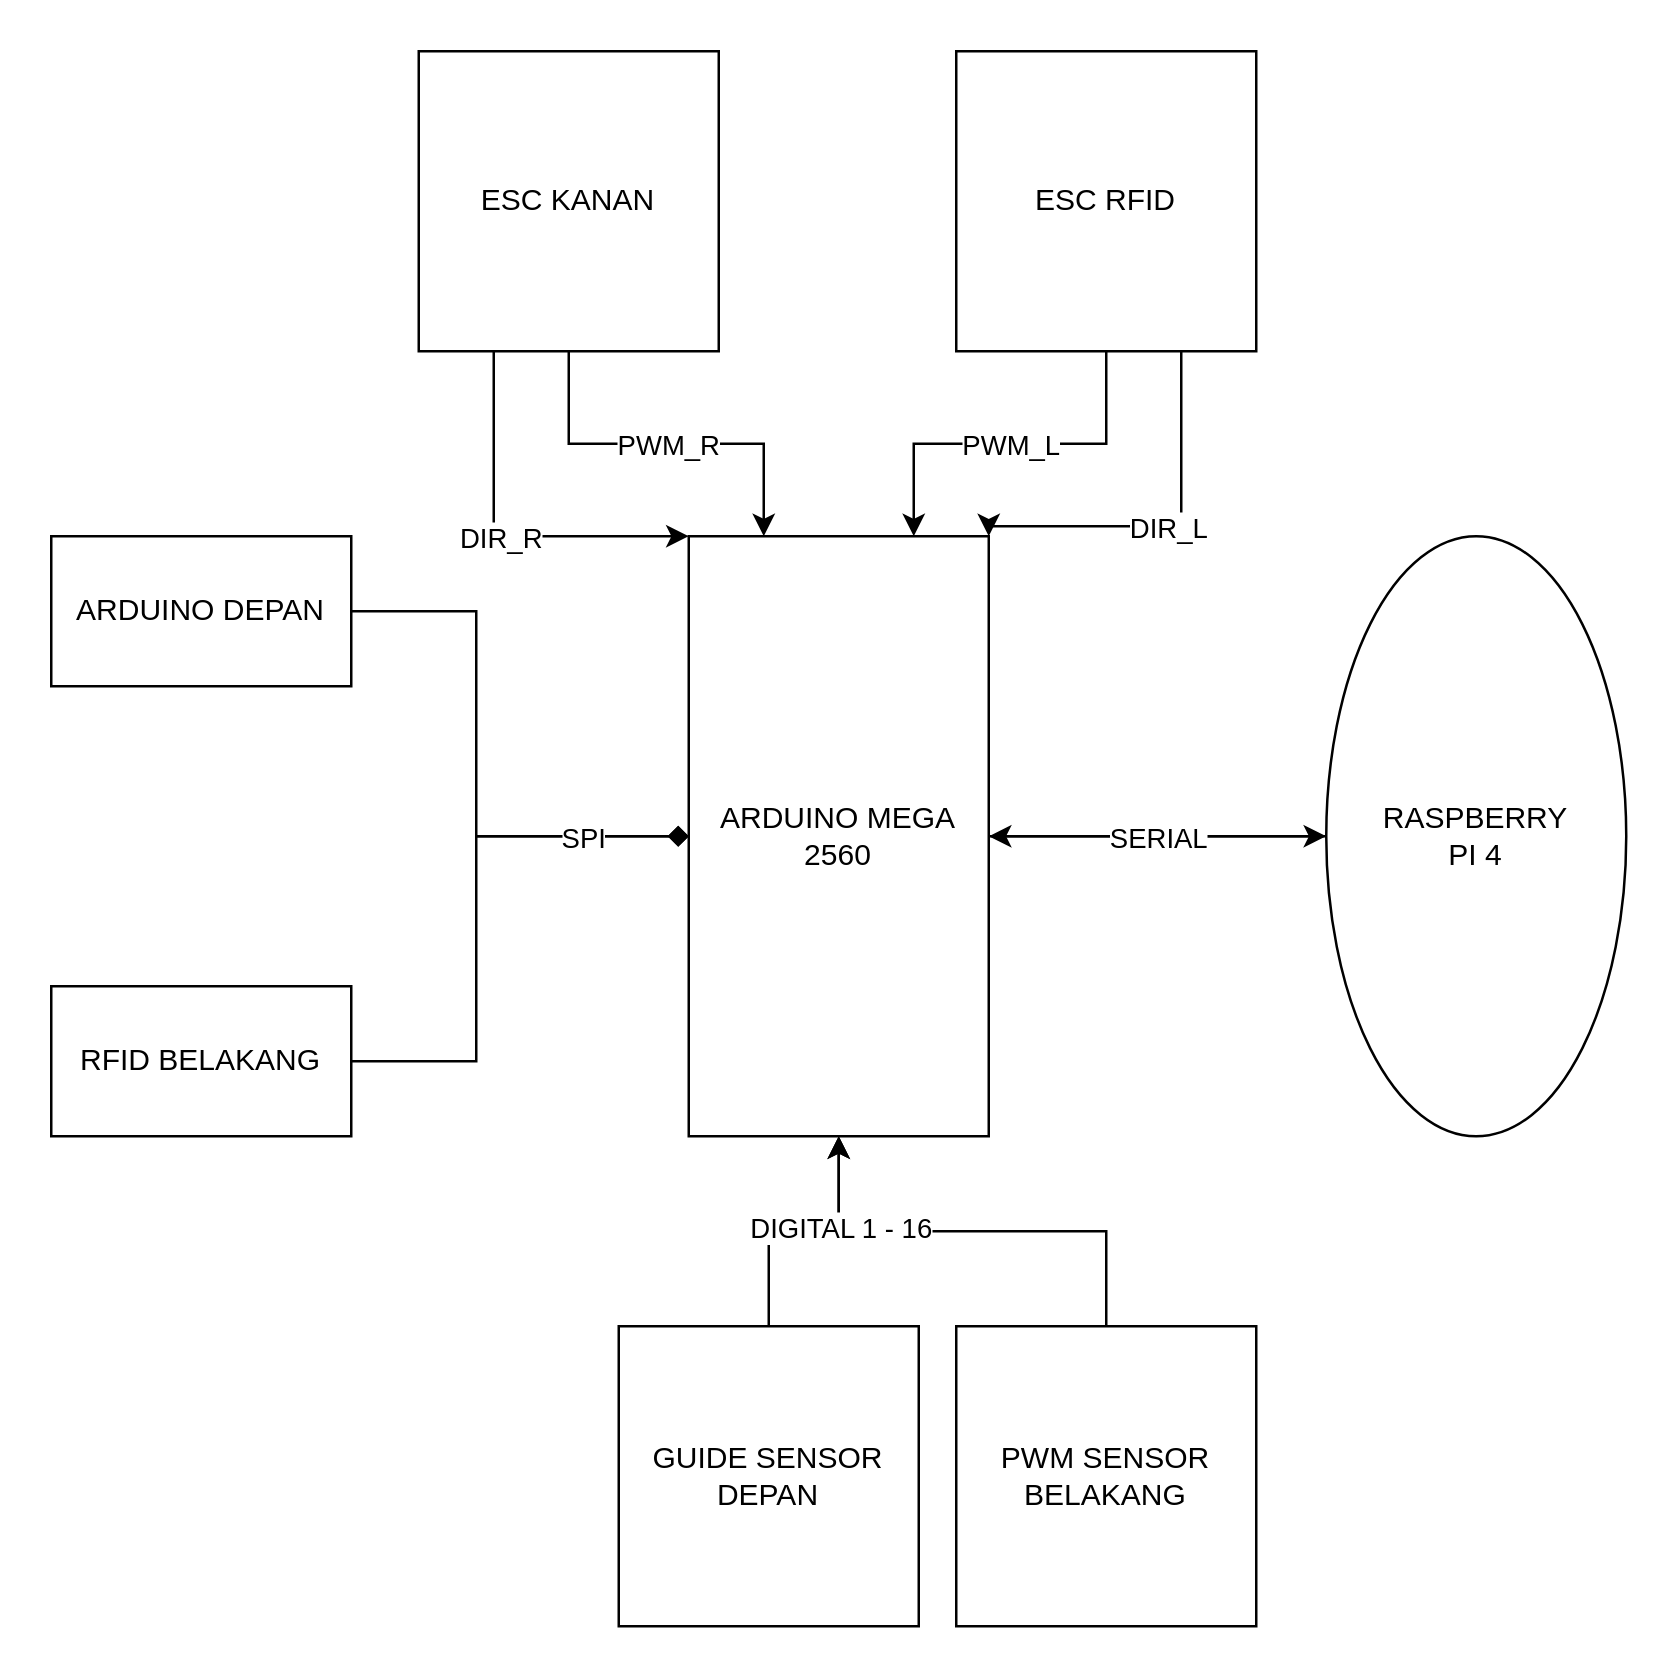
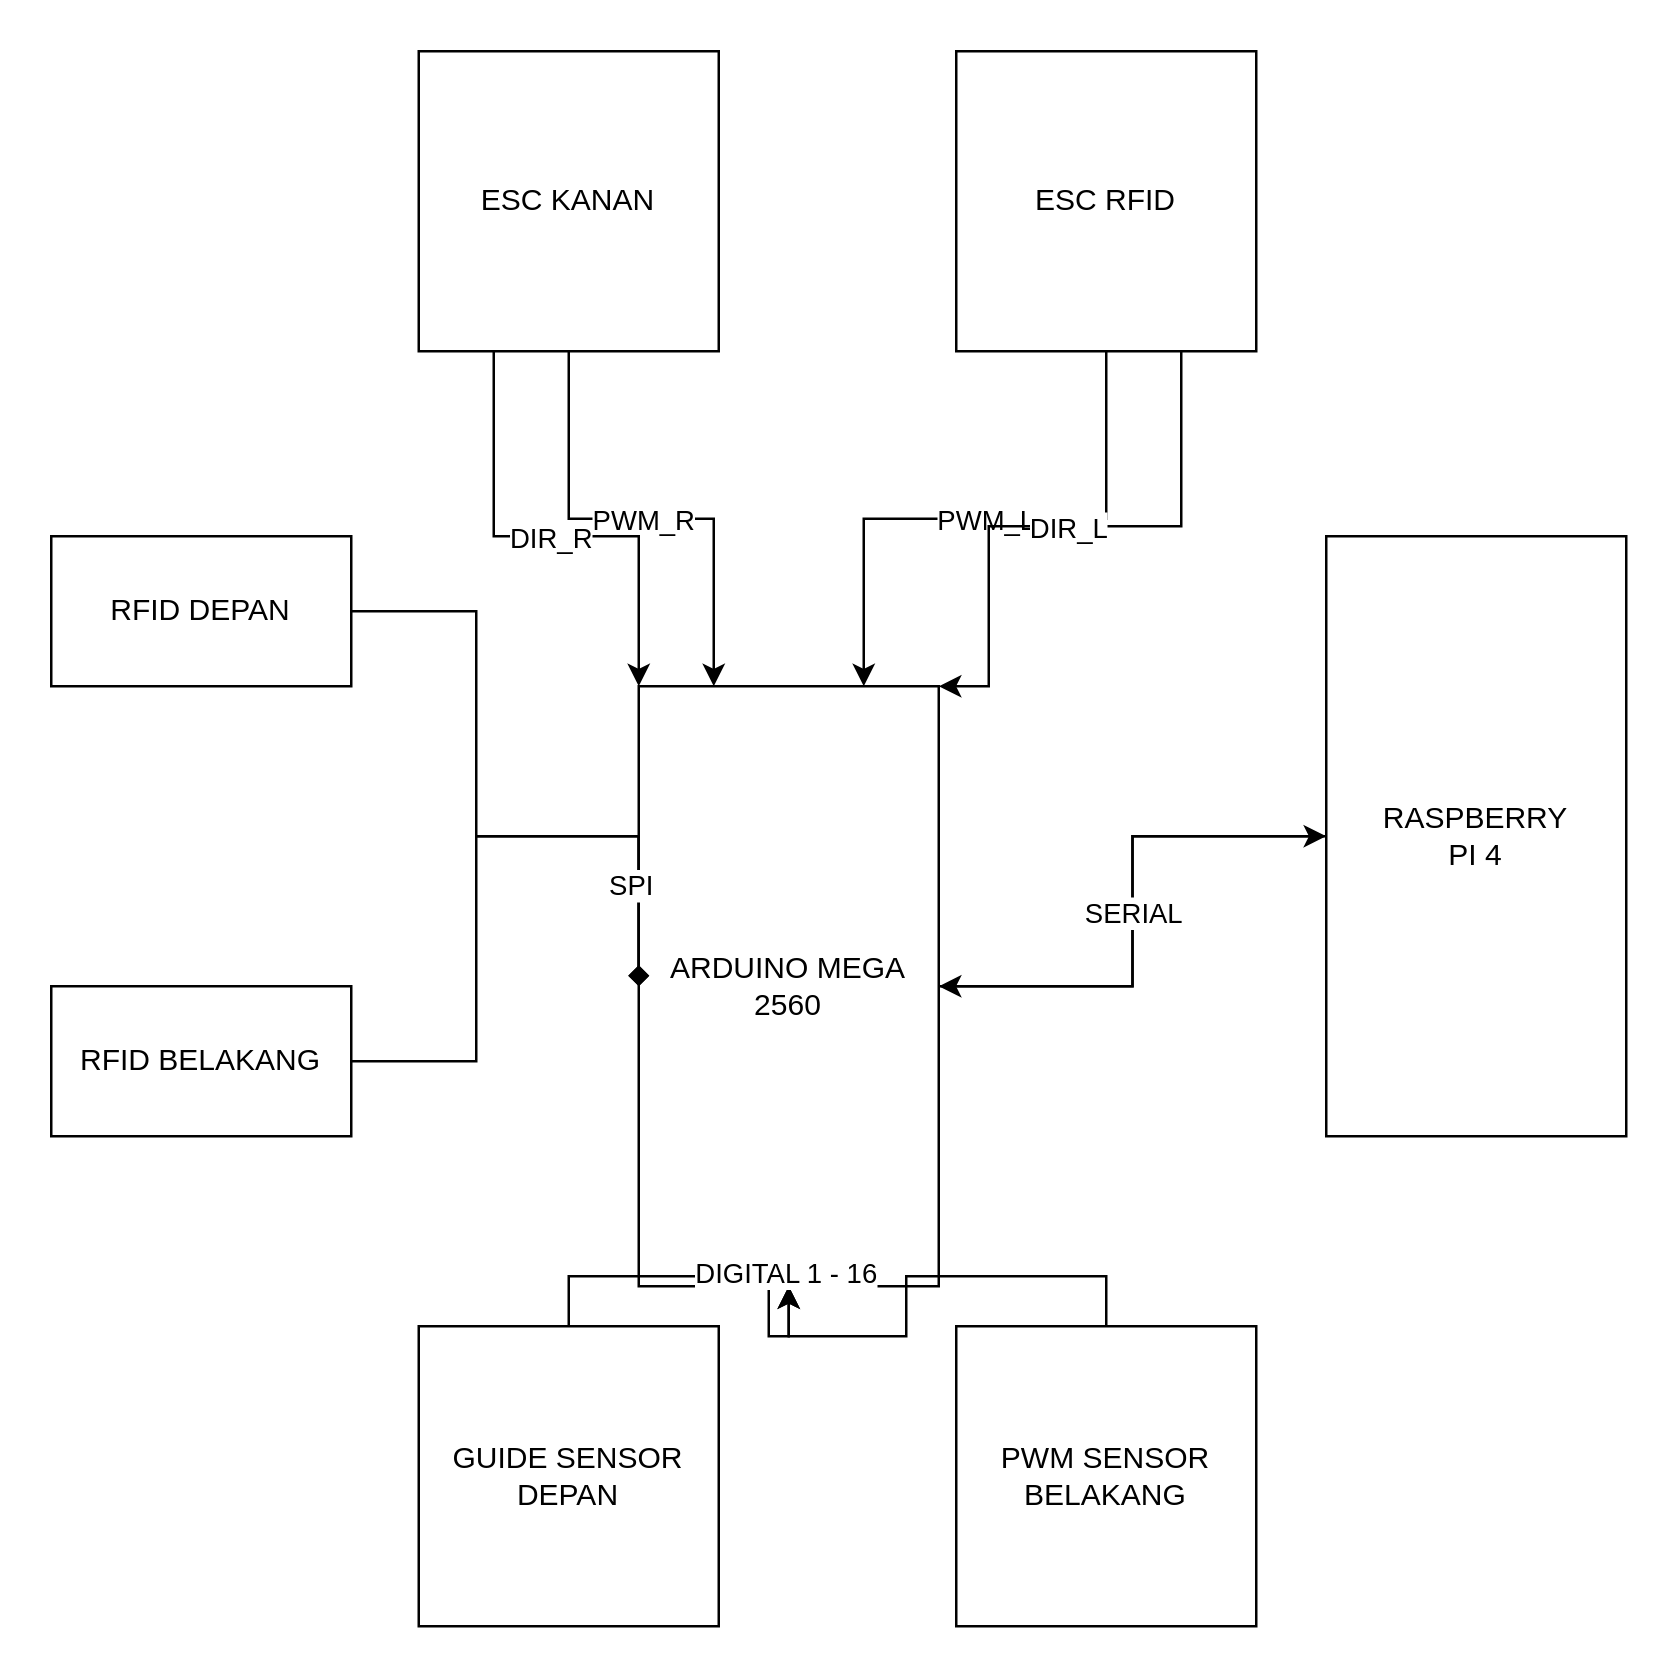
node "ARDUINO DEPAN": label "ARDUINO DEPAN" -> "RFID DEPAN"
node "ARDUINO MEGA 2560": moved (839, 836) -> (789, 986)
node "RASPBERRY PI 4": shape ellipse -> rectangle
node "GUIDE SENSOR DEPAN": moved (769, 1476) -> (569, 1476)
